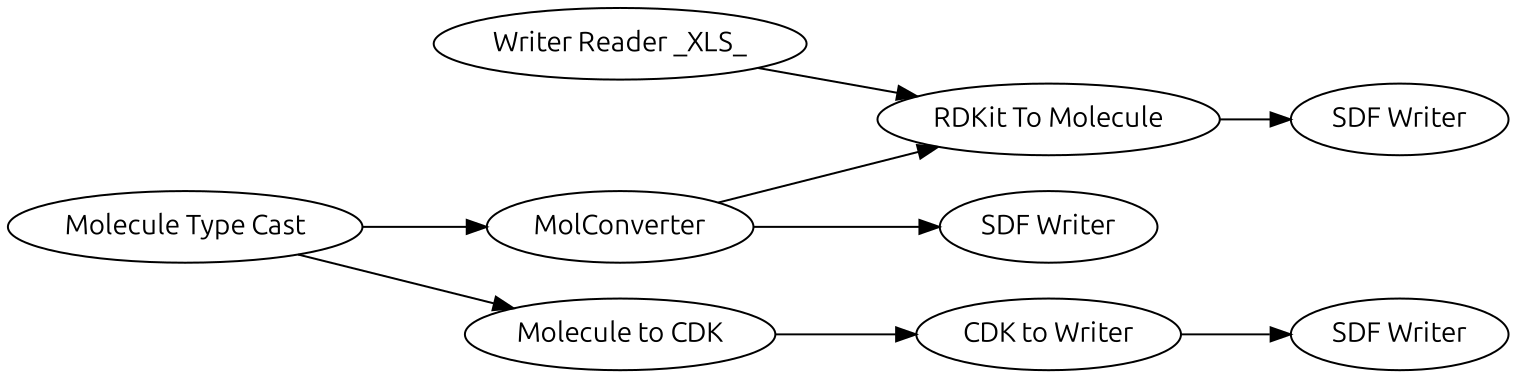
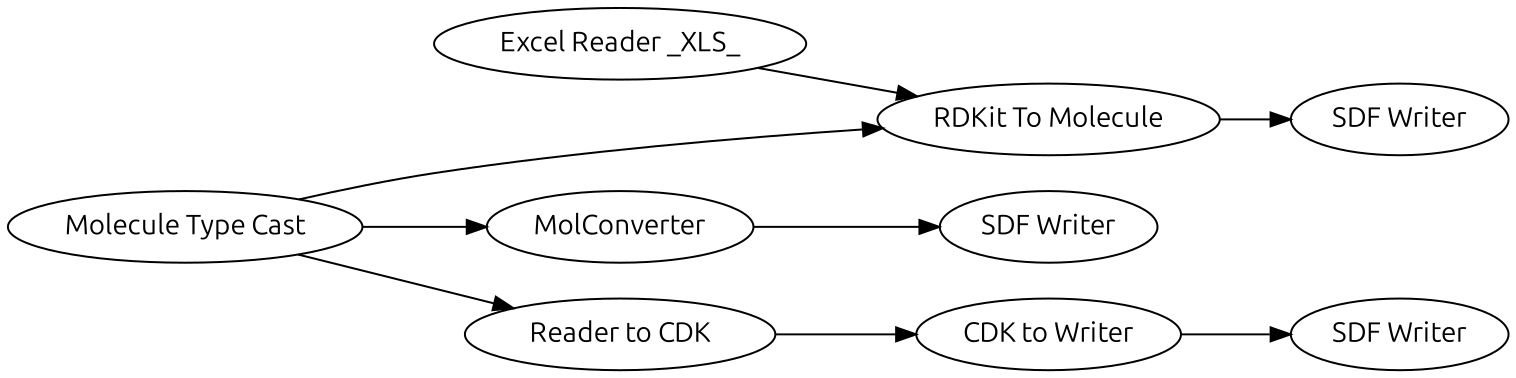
node "Writer Reader _XLS_": label "Writer Reader _XLS_" -> "Excel Reader _XLS_"
edge "MolConverter" -> "RDKit To Molecule": now "Molecule Type Cast" -> "RDKit To Molecule"
node "Molecule to CDK": label "Molecule to CDK" -> "Reader to CDK"
